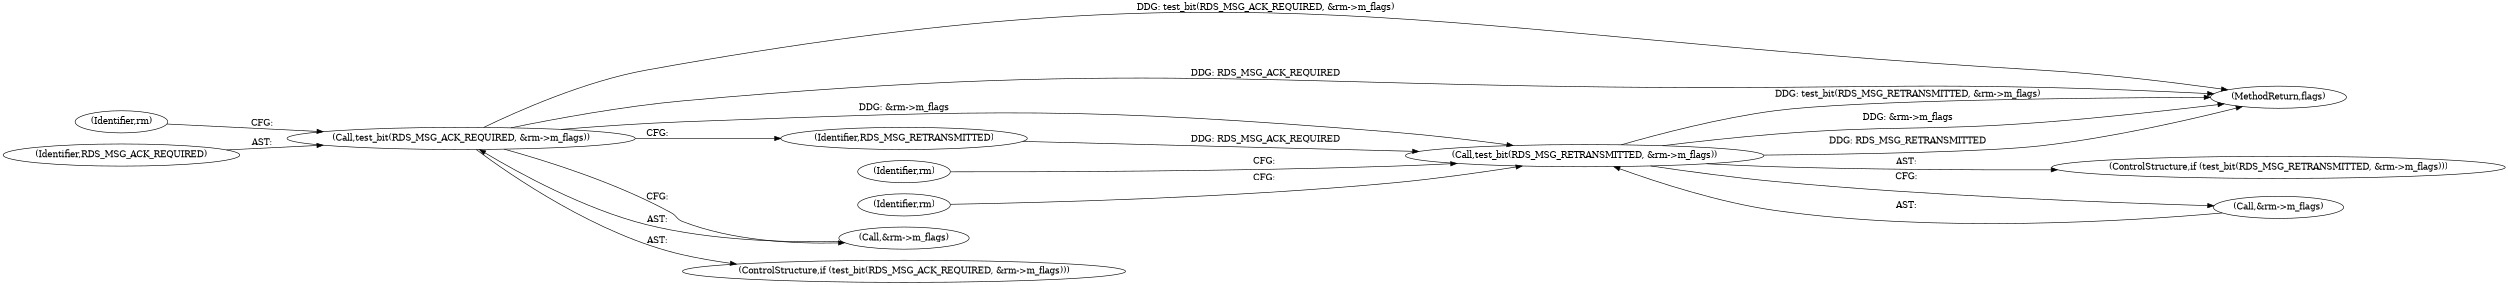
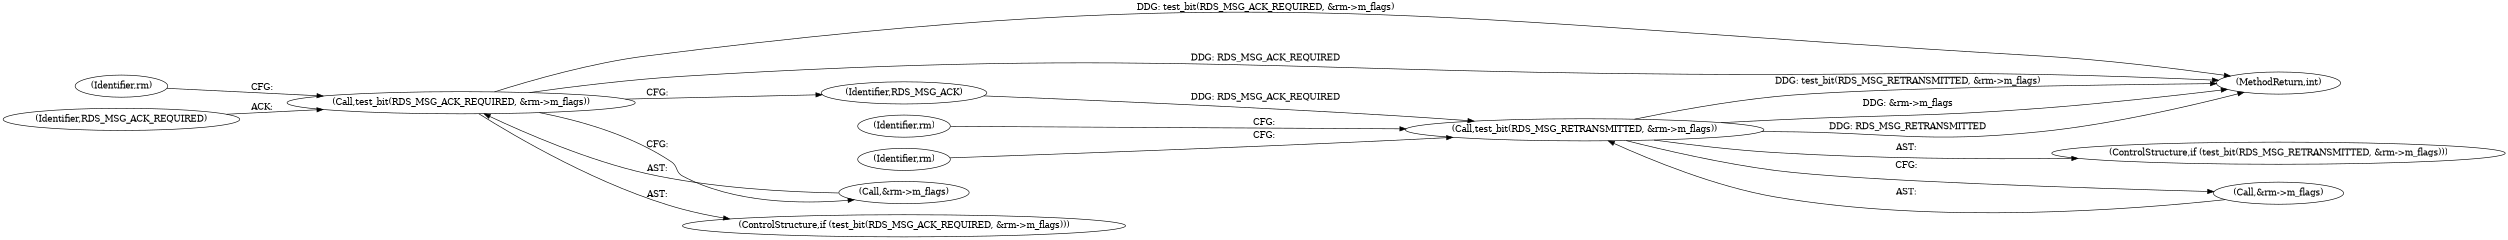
node "(MethodReturn,flags)": label "(MethodReturn,flags)" -> "(MethodReturn,int)"
edge "(Call,test_bit(RDS_MSG_ACK_REQUIRED, &rm->m_flags))" -> "(Call,test_bit(RDS_MSG_RETRANSMITTED, &rm->m_flags))": removed, label "DDG: &rm->m_flags"
node "(Identifier,RDS_MSG_RETRANSMITTED)": label "(Identifier,RDS_MSG_RETRANSMITTED)" -> "(Identifier,RDS_MSG_ACK)"
edge "(Identifier,RDS_MSG_ACK_REQUIRED)" -> "(Call,test_bit(RDS_MSG_ACK_REQUIRED, &rm->m_flags))": label "AST: " -> "ACK: "
